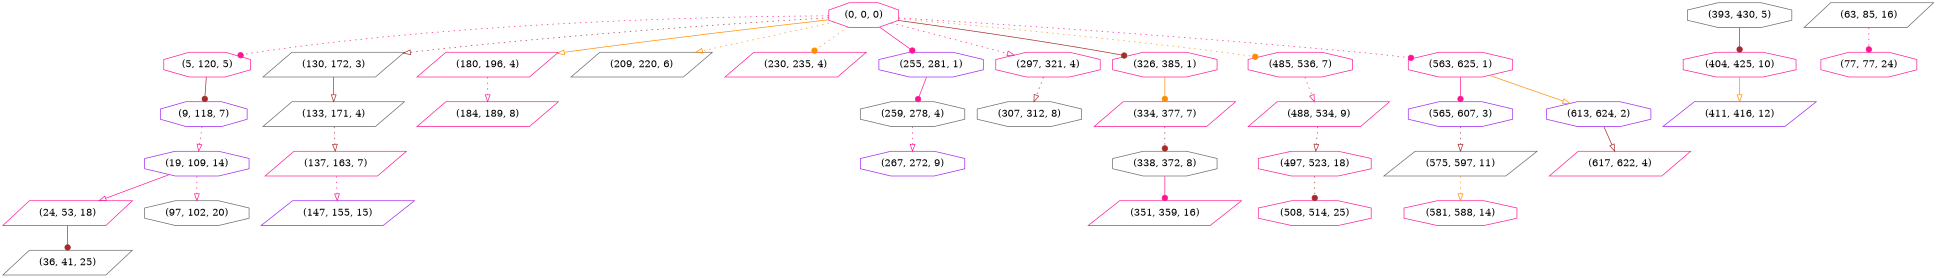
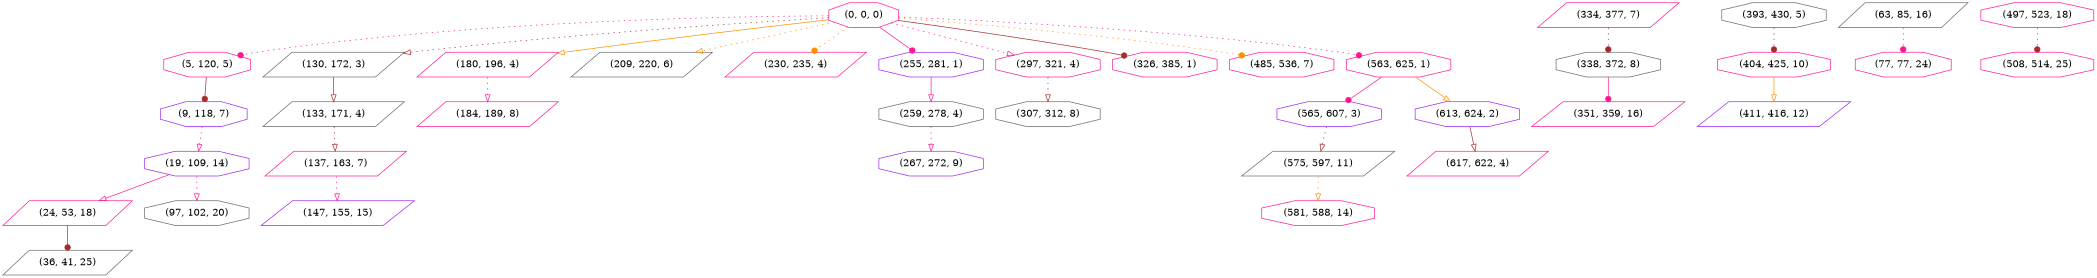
edge "(393, 430, 5)" -> "(404, 425, 10)": style solid -> dotted
edge "(255, 281, 1)" -> "(259, 278, 4)": arrowhead dot -> onormal
edge "(326, 385, 1)" -> "(334, 377, 7)": removed
node "(488, 534, 9)": removed
